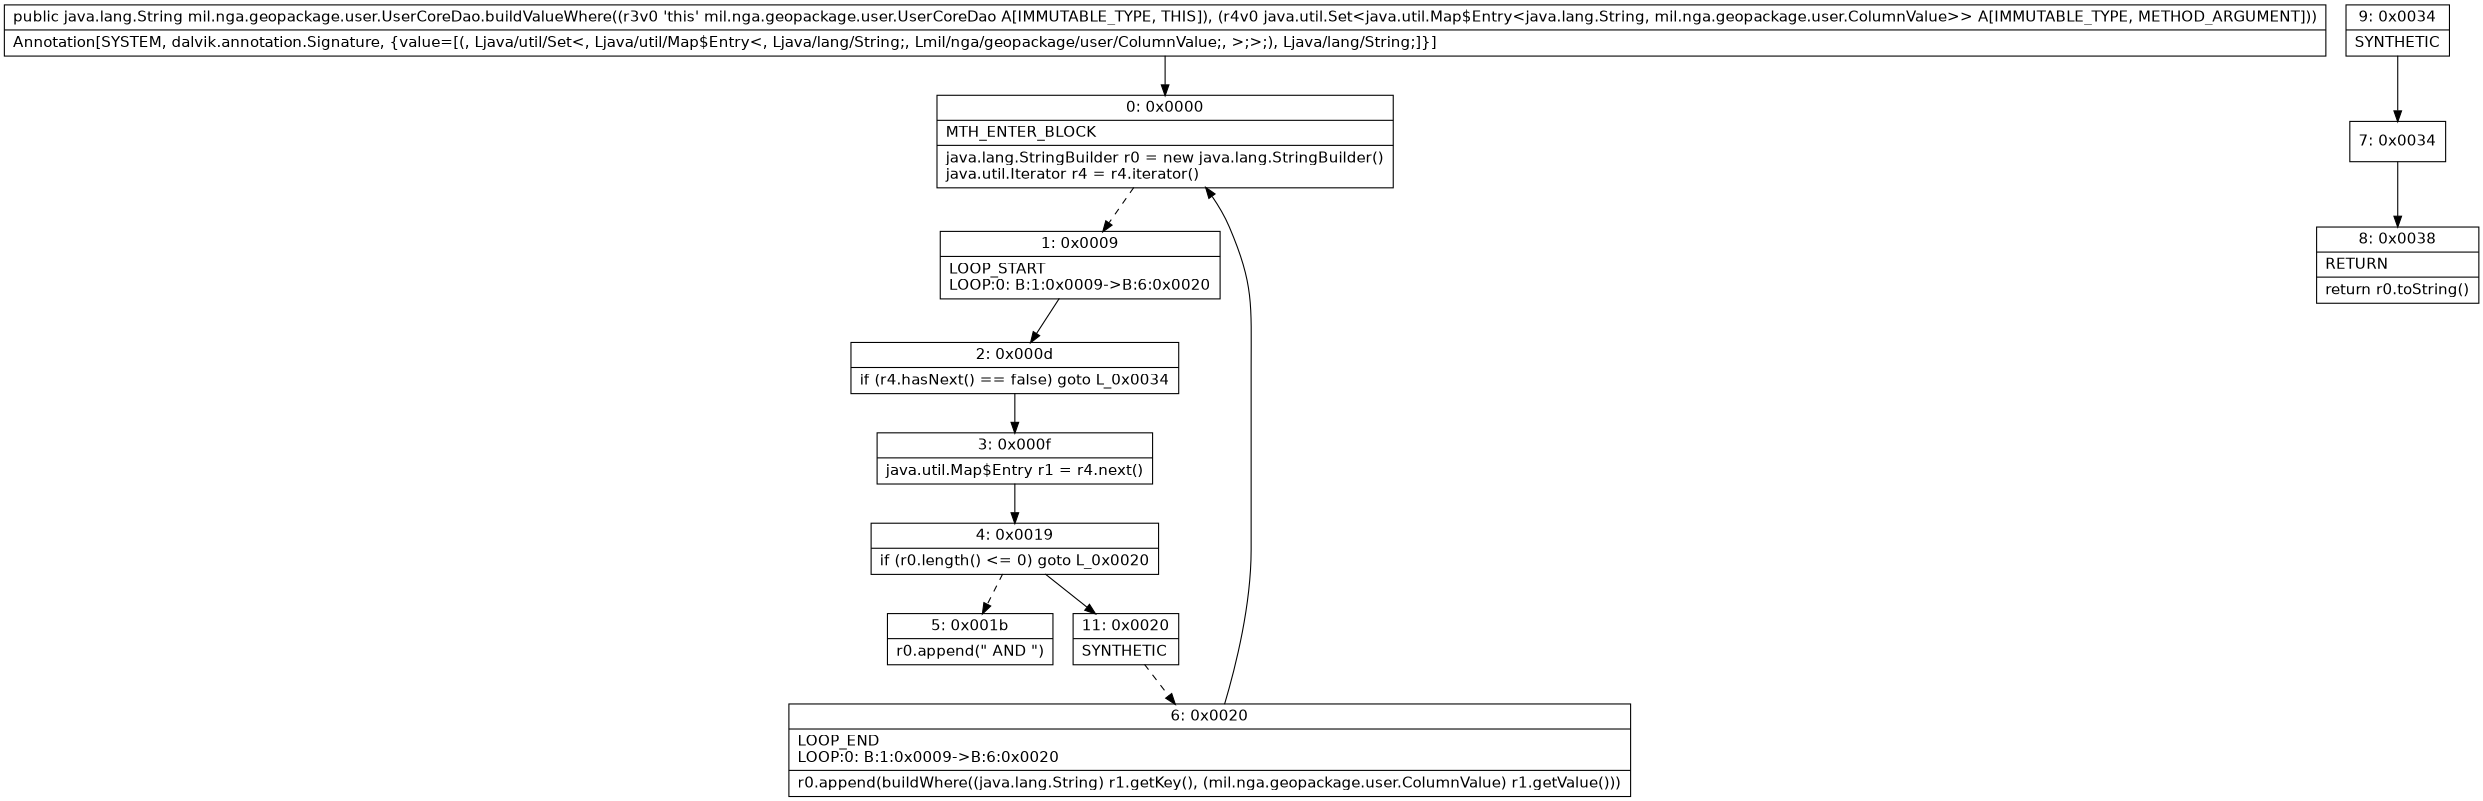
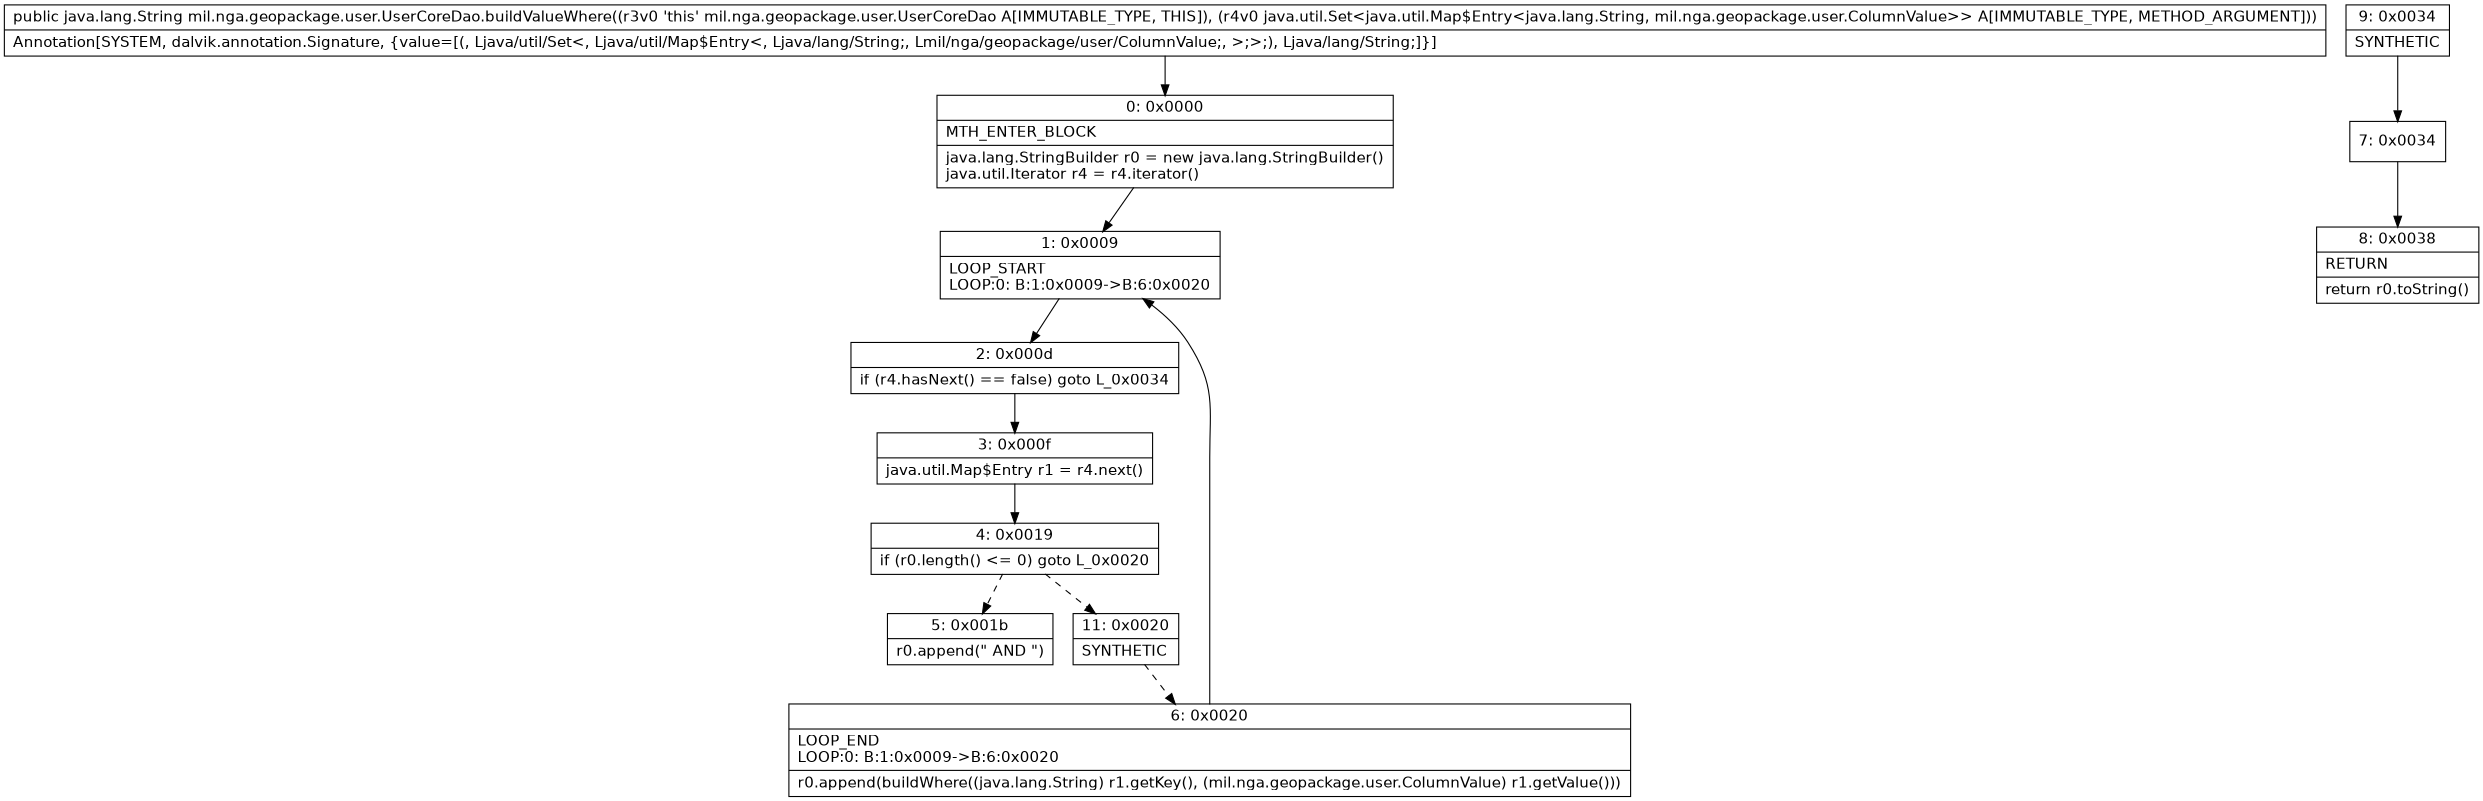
edge "0: 0x0000" -> "1: 0x0009": style dashed -> solid
edge "6: 0x0020" -> "0: 0x0000": now "6: 0x0020" -> "1: 0x0009"
edge "4: 0x0019" -> "11: 0x0020": style solid -> dashed
